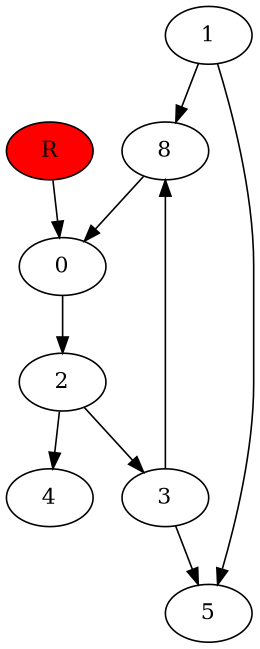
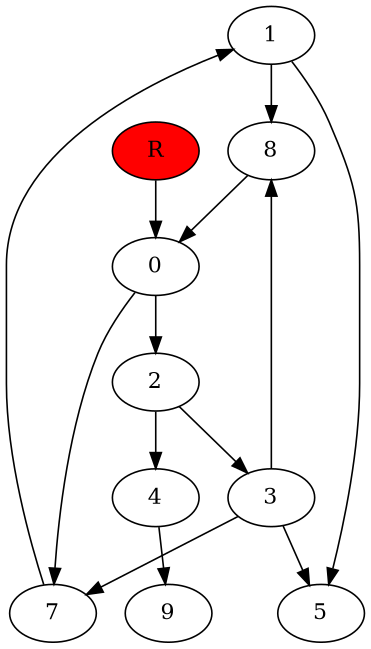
node "7": added
node "9": added
